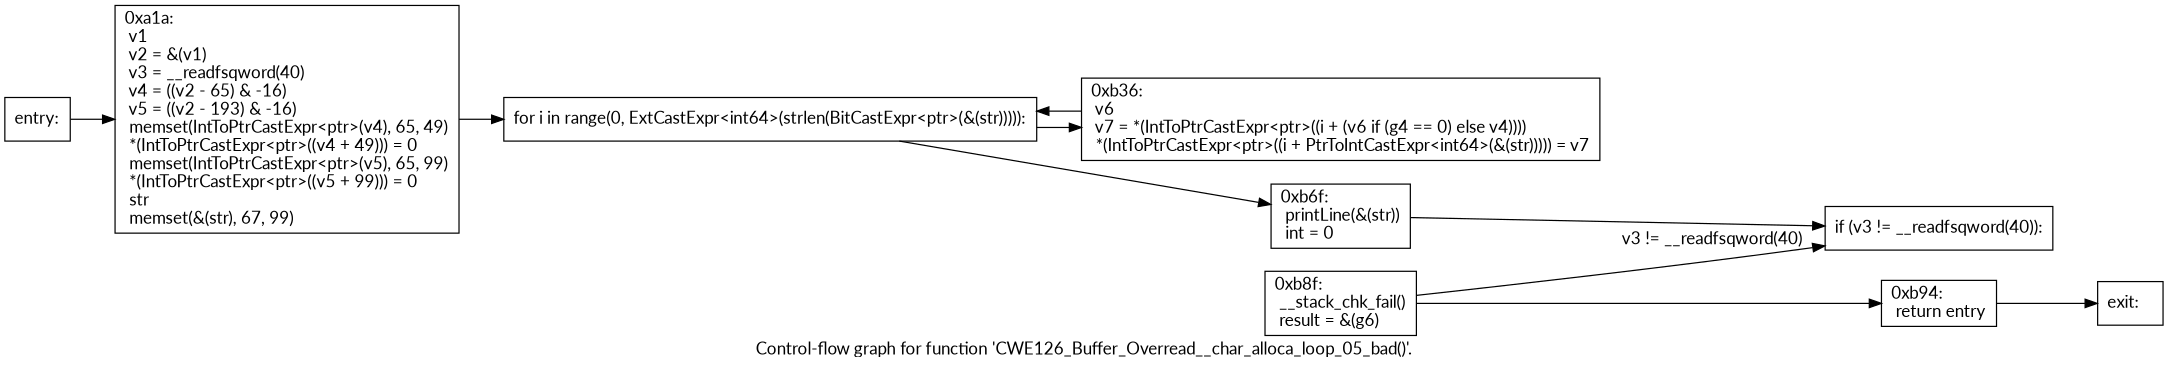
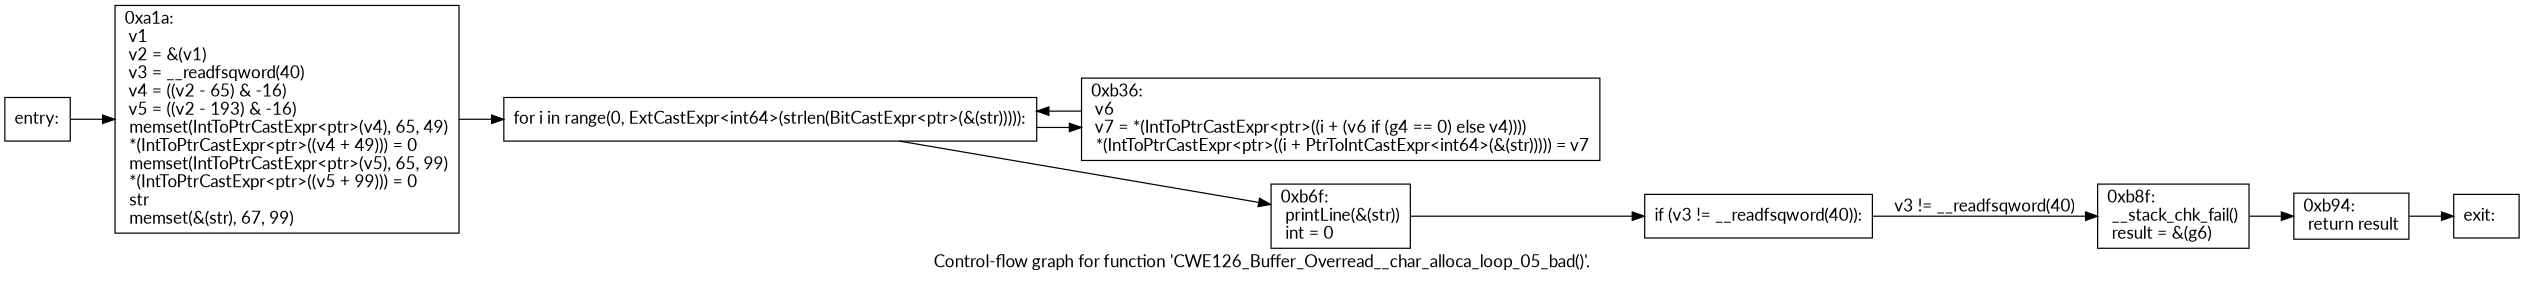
edge "0xb8f:" -> "if (v3 != __readfsqword(40)):": reversed
node "0xb94:": text "return entry" -> "return result"
